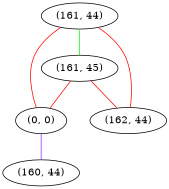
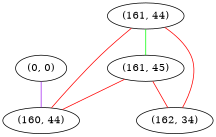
edge "(161, 44)" -- "(0, 0)": now "(161, 44)" -- "(160, 44)"
edge "(161, 45)" -- "(0, 0)": now "(161, 45)" -- "(160, 44)"
node "(162, 44)": label "(162, 44)" -> "(162, 34)"
